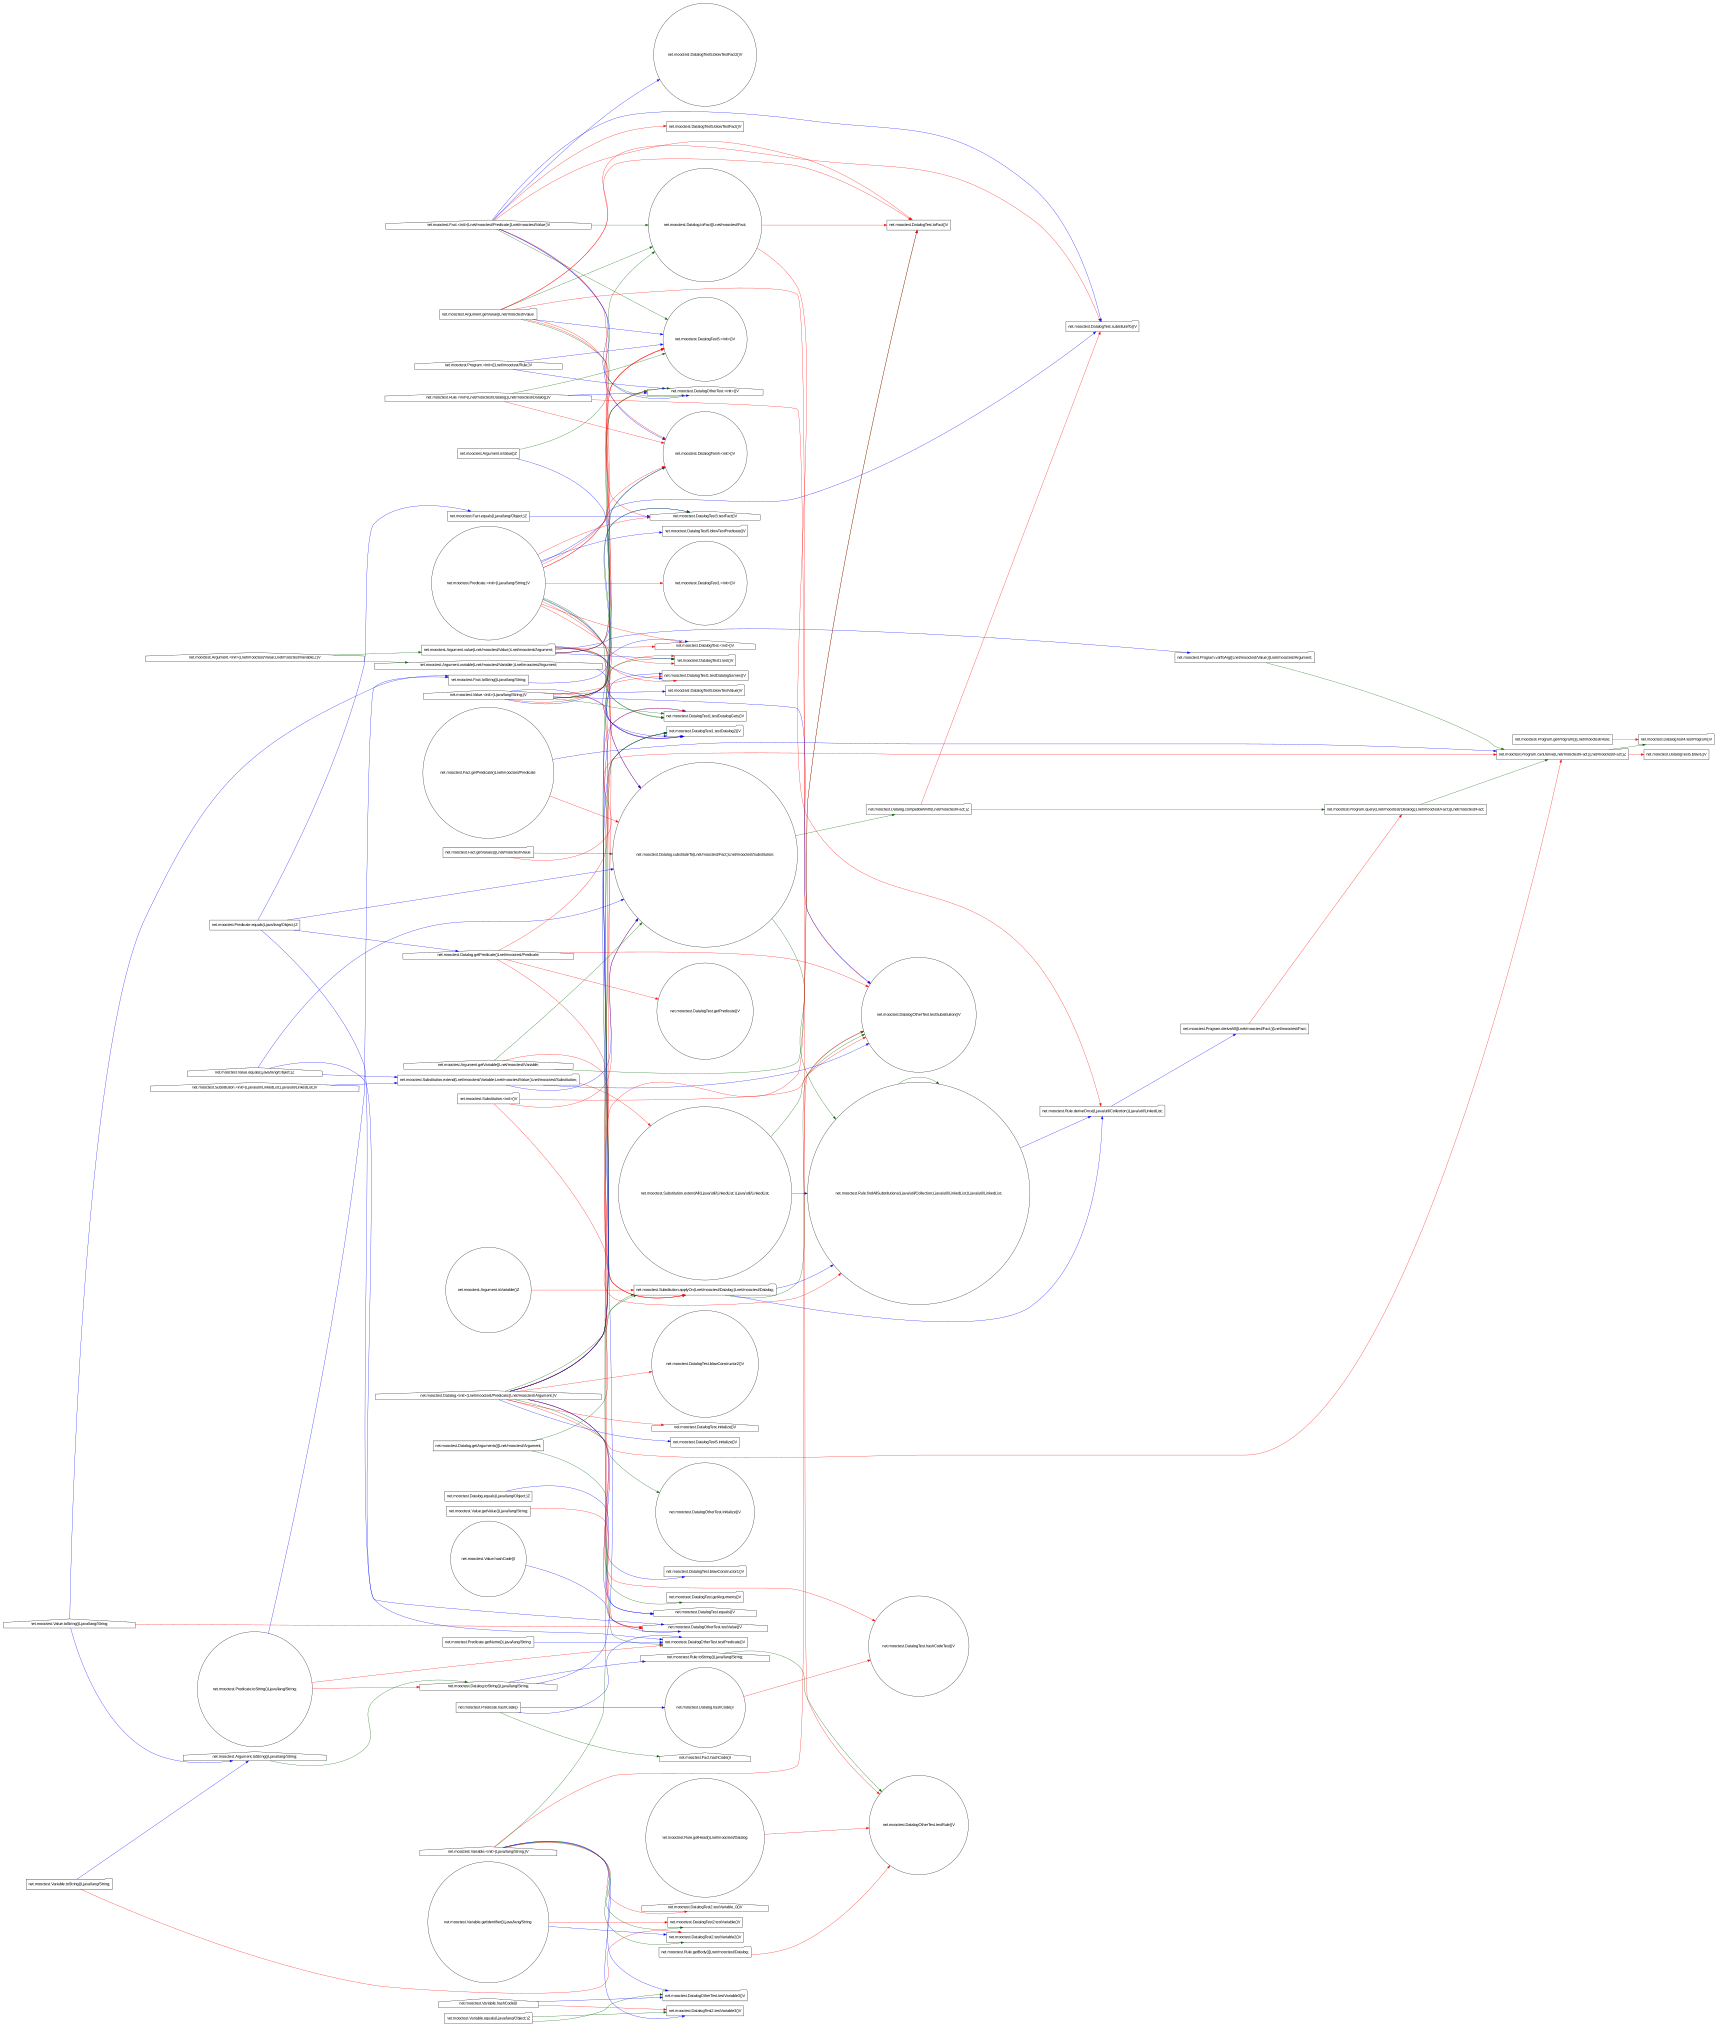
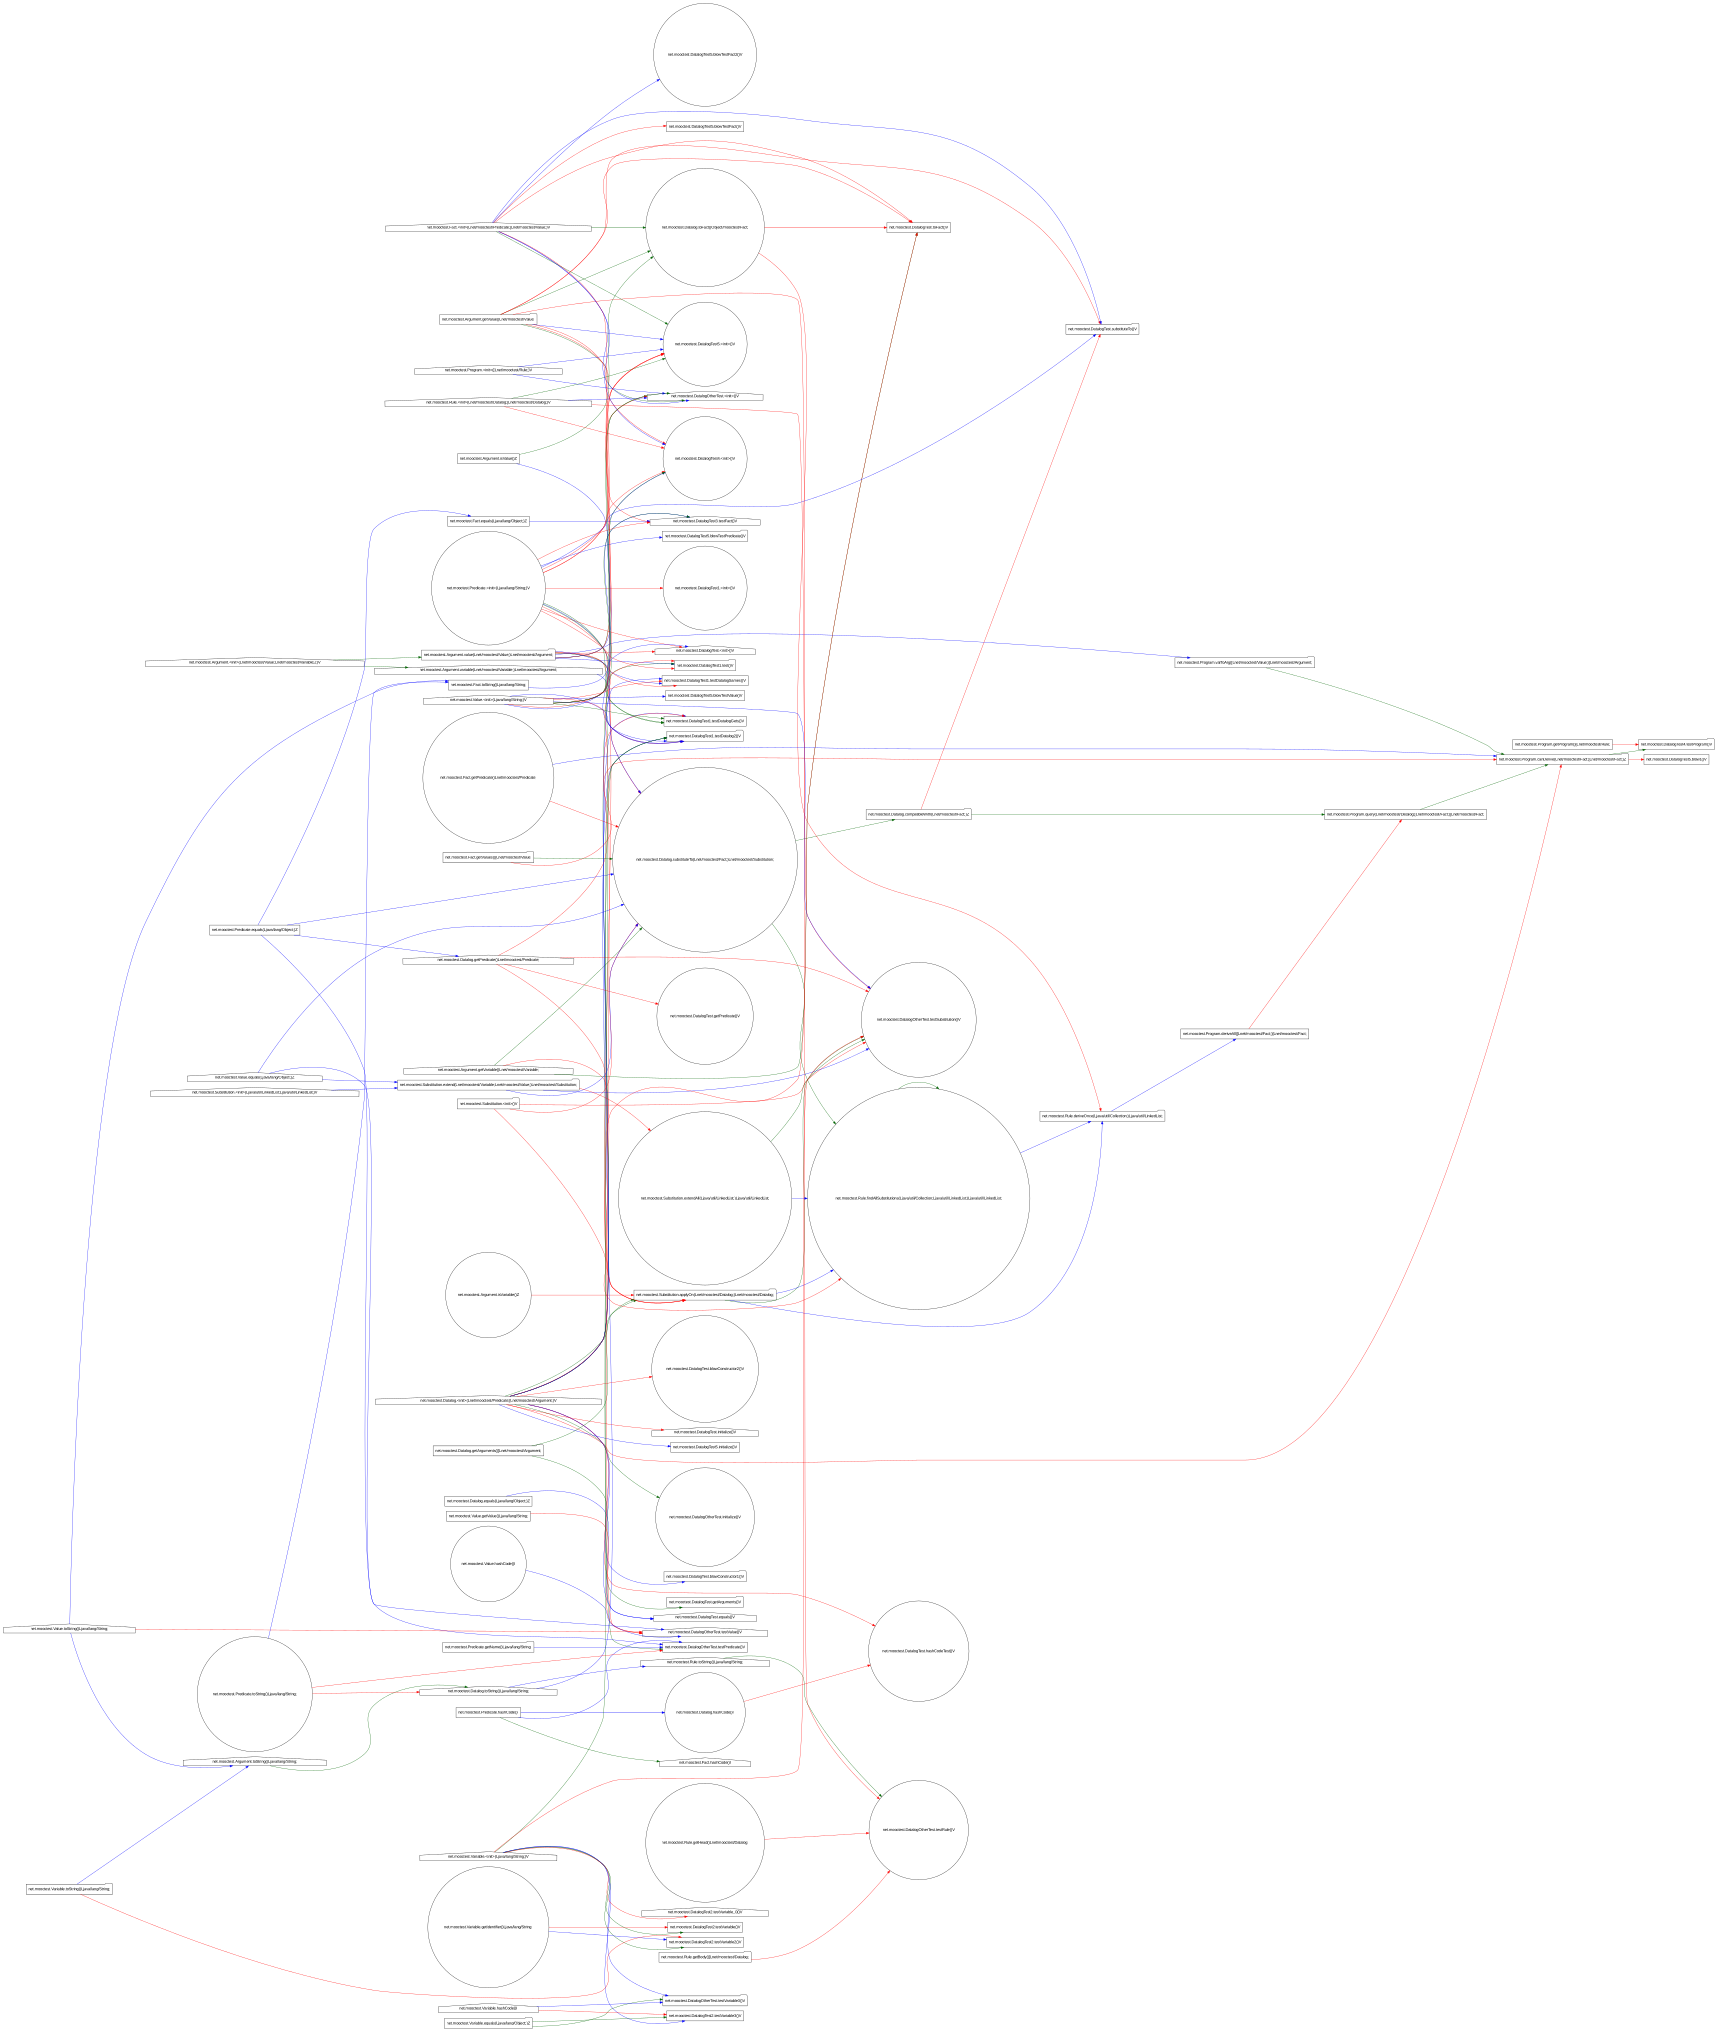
node "net.mooctest.Datalog.toFact()Lnet/mooctest/Fact;": label "net.mooctest.Datalog.toFact()Lnet/mooctest/Fact;" -> "net.mooctest.Datalog.toFact()Object/mooctest/Fact;"
node "net.mooctest.DatalogTest5.blowTestValue()V": shape folder -> box
